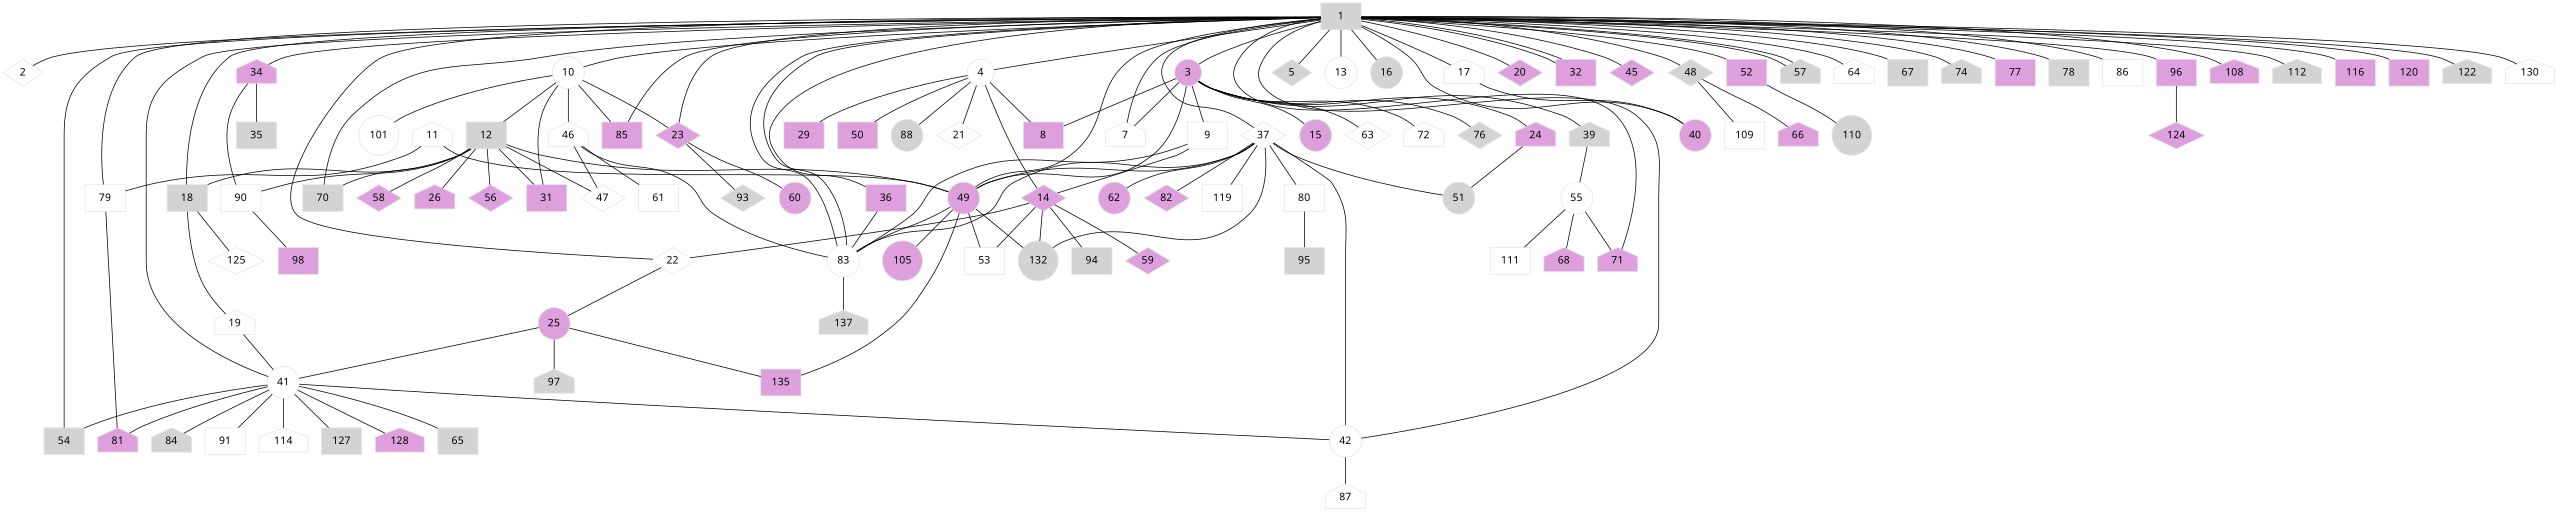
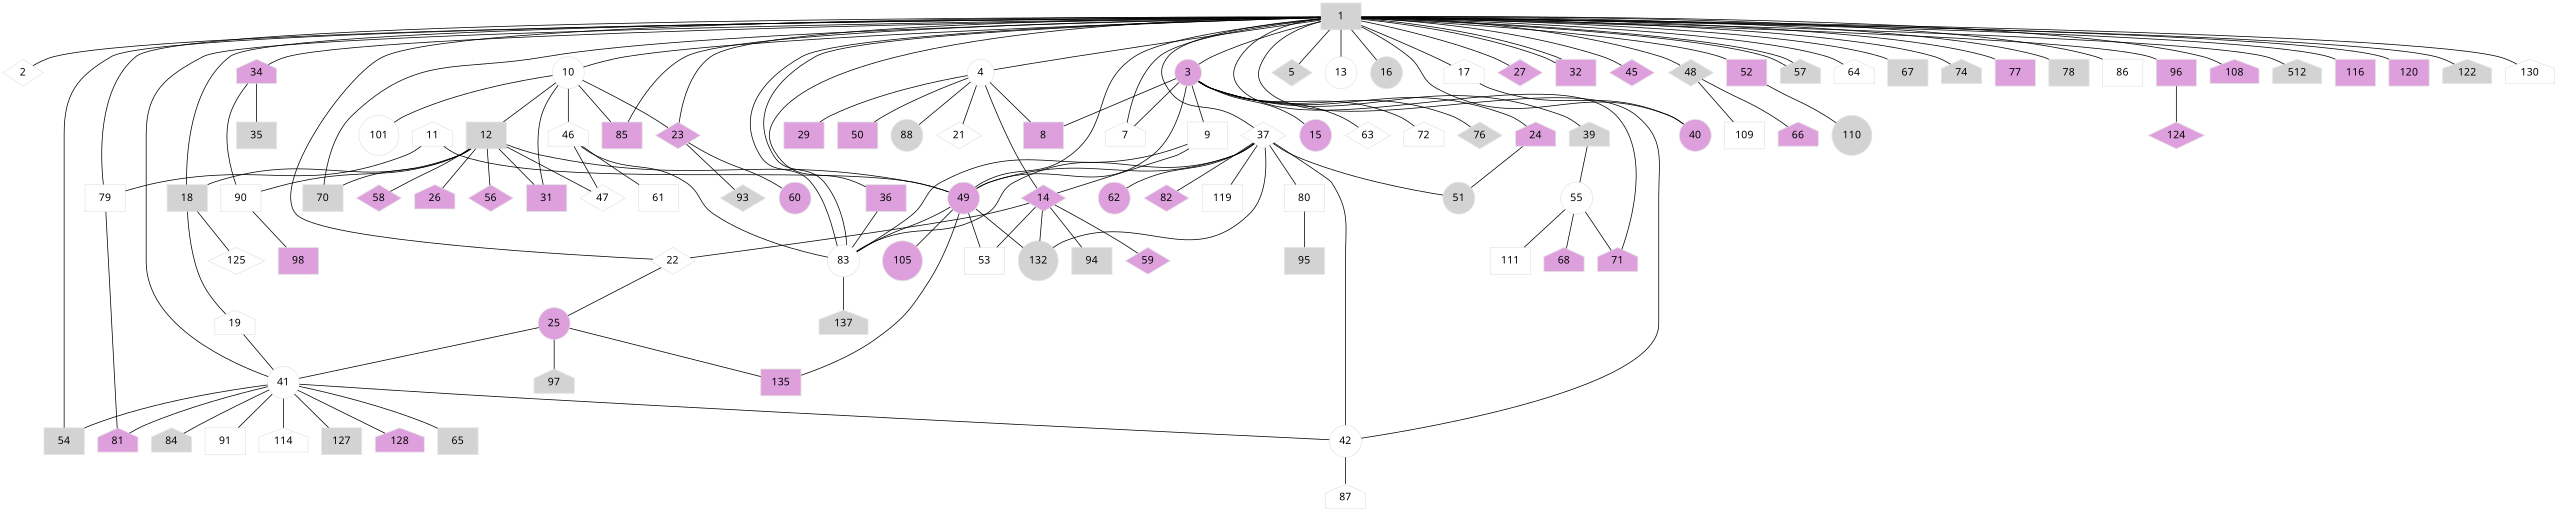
node "20": label "20" -> "27"
node "112": label "112" -> "512"
